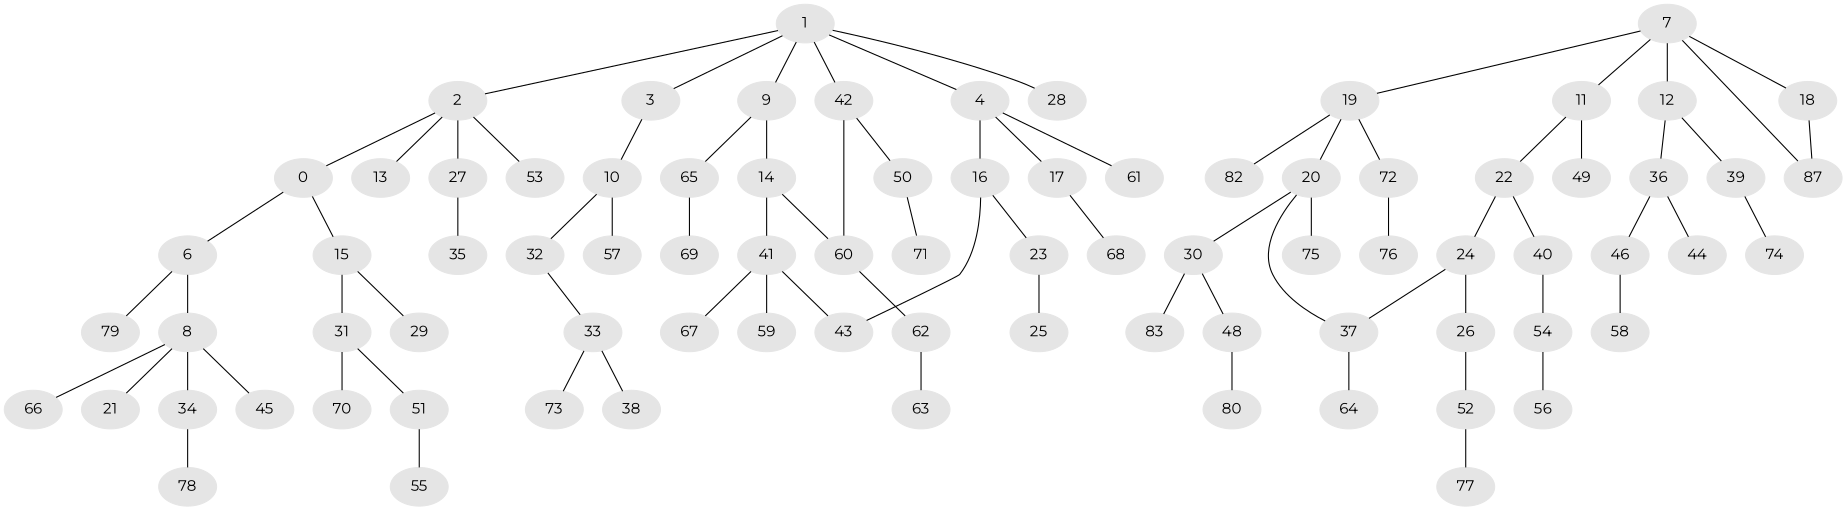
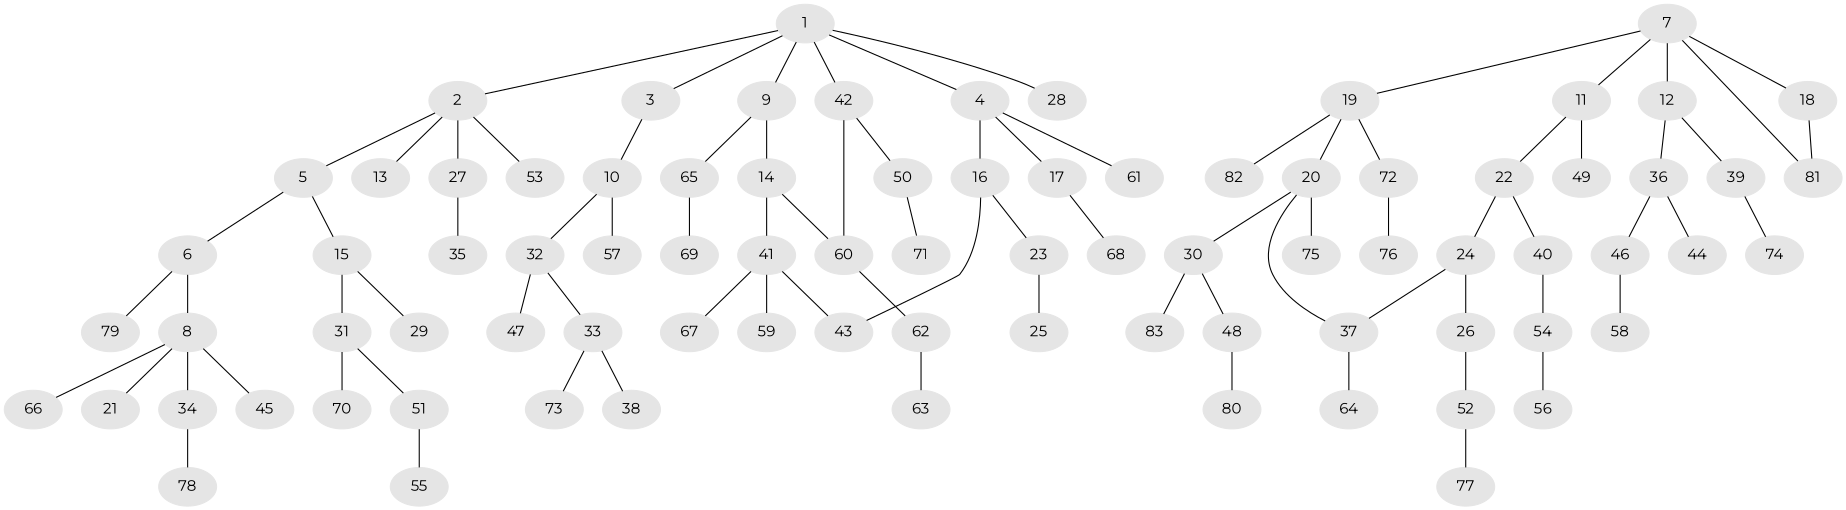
node "0": label "0" -> "5"
node "87": label "87" -> "81"
node "47": added
